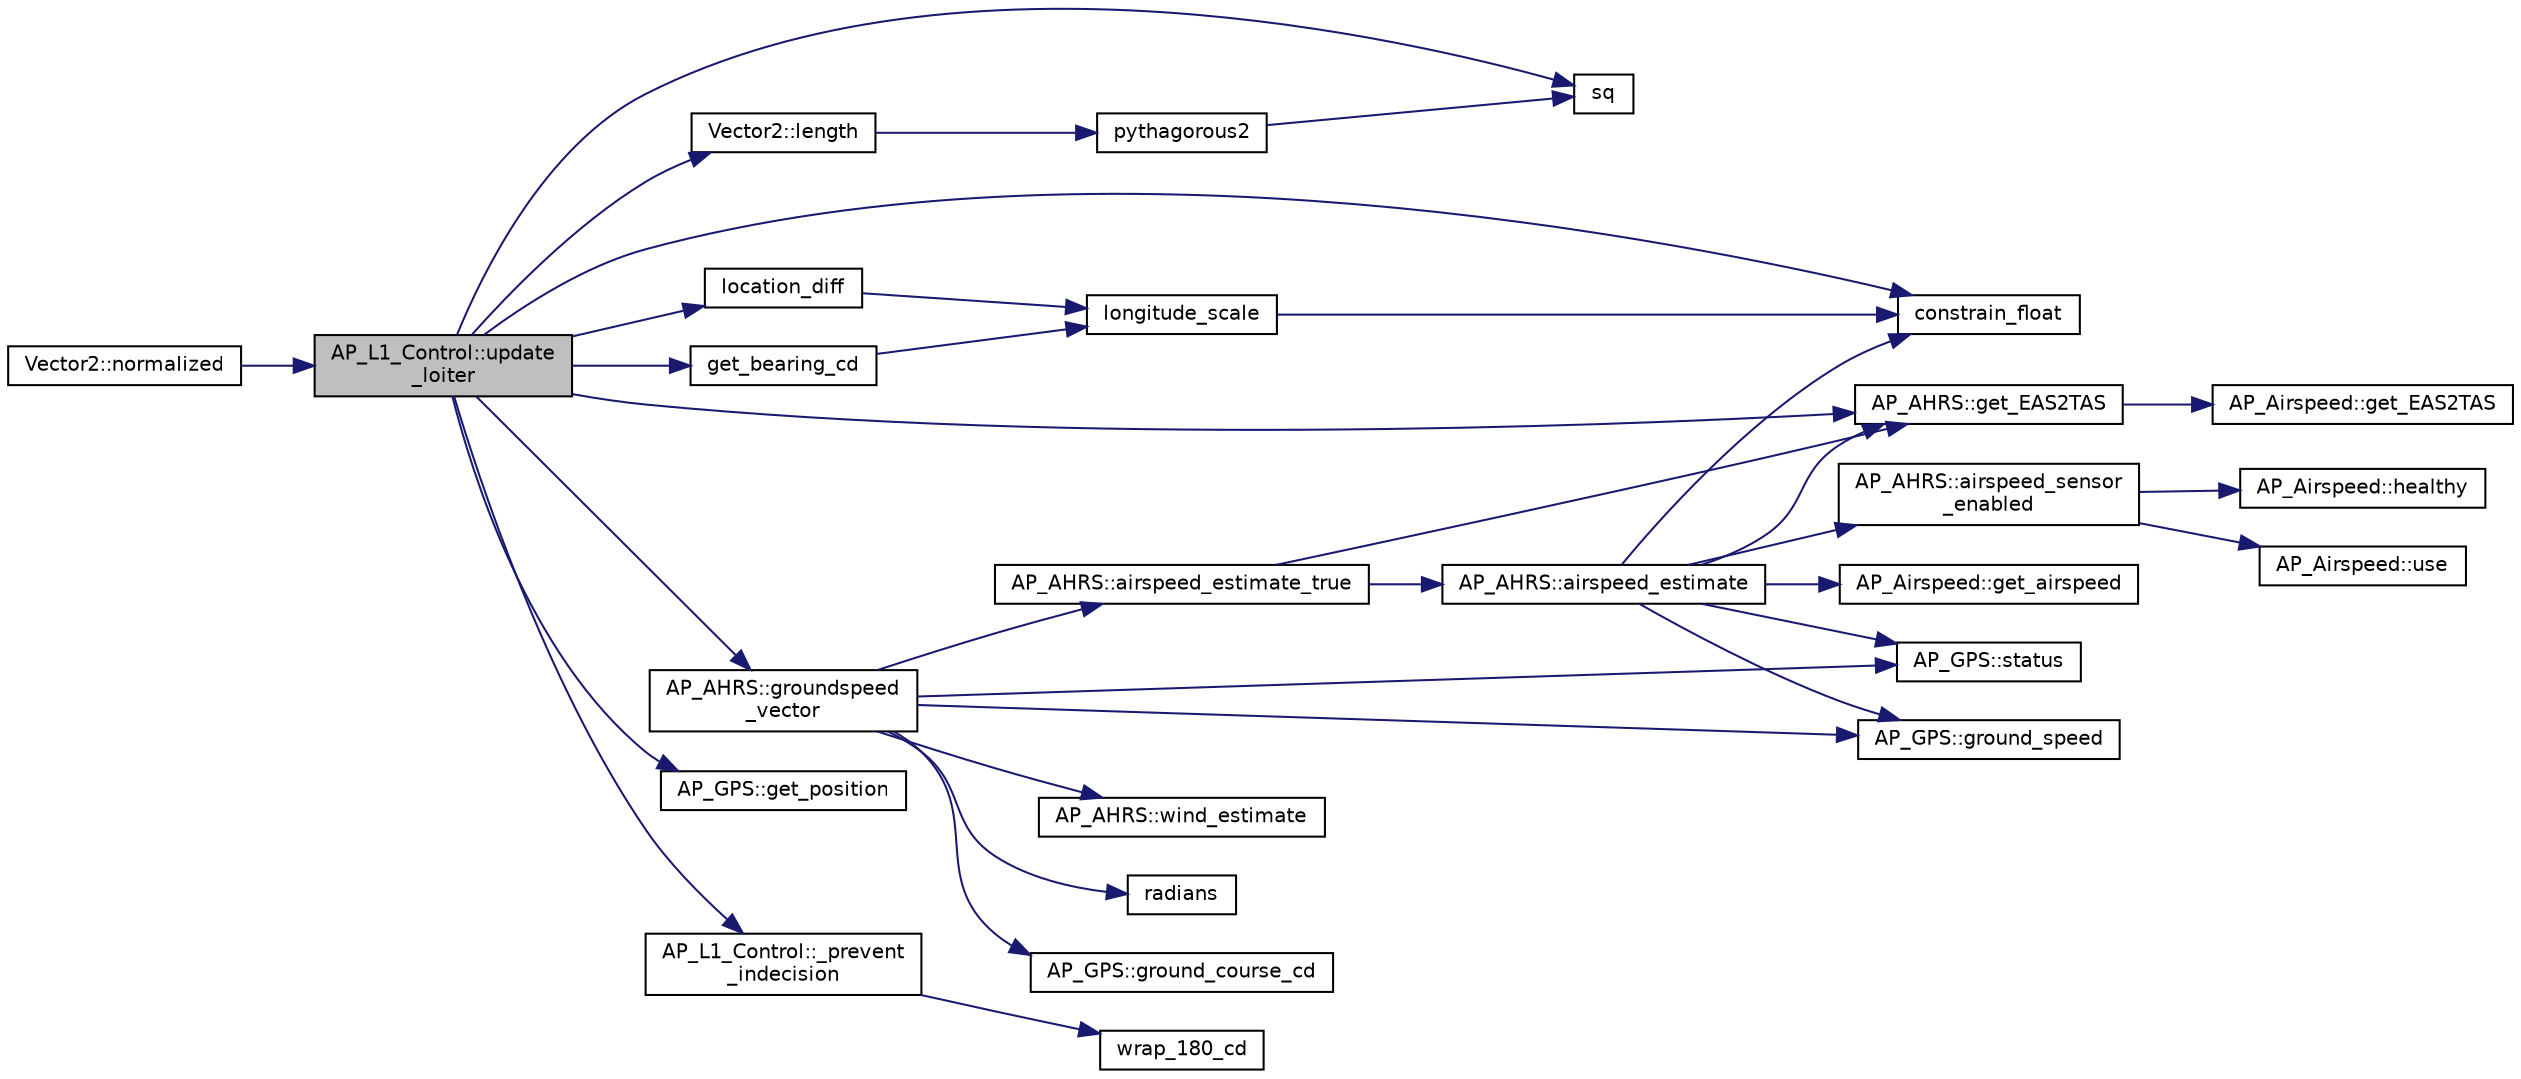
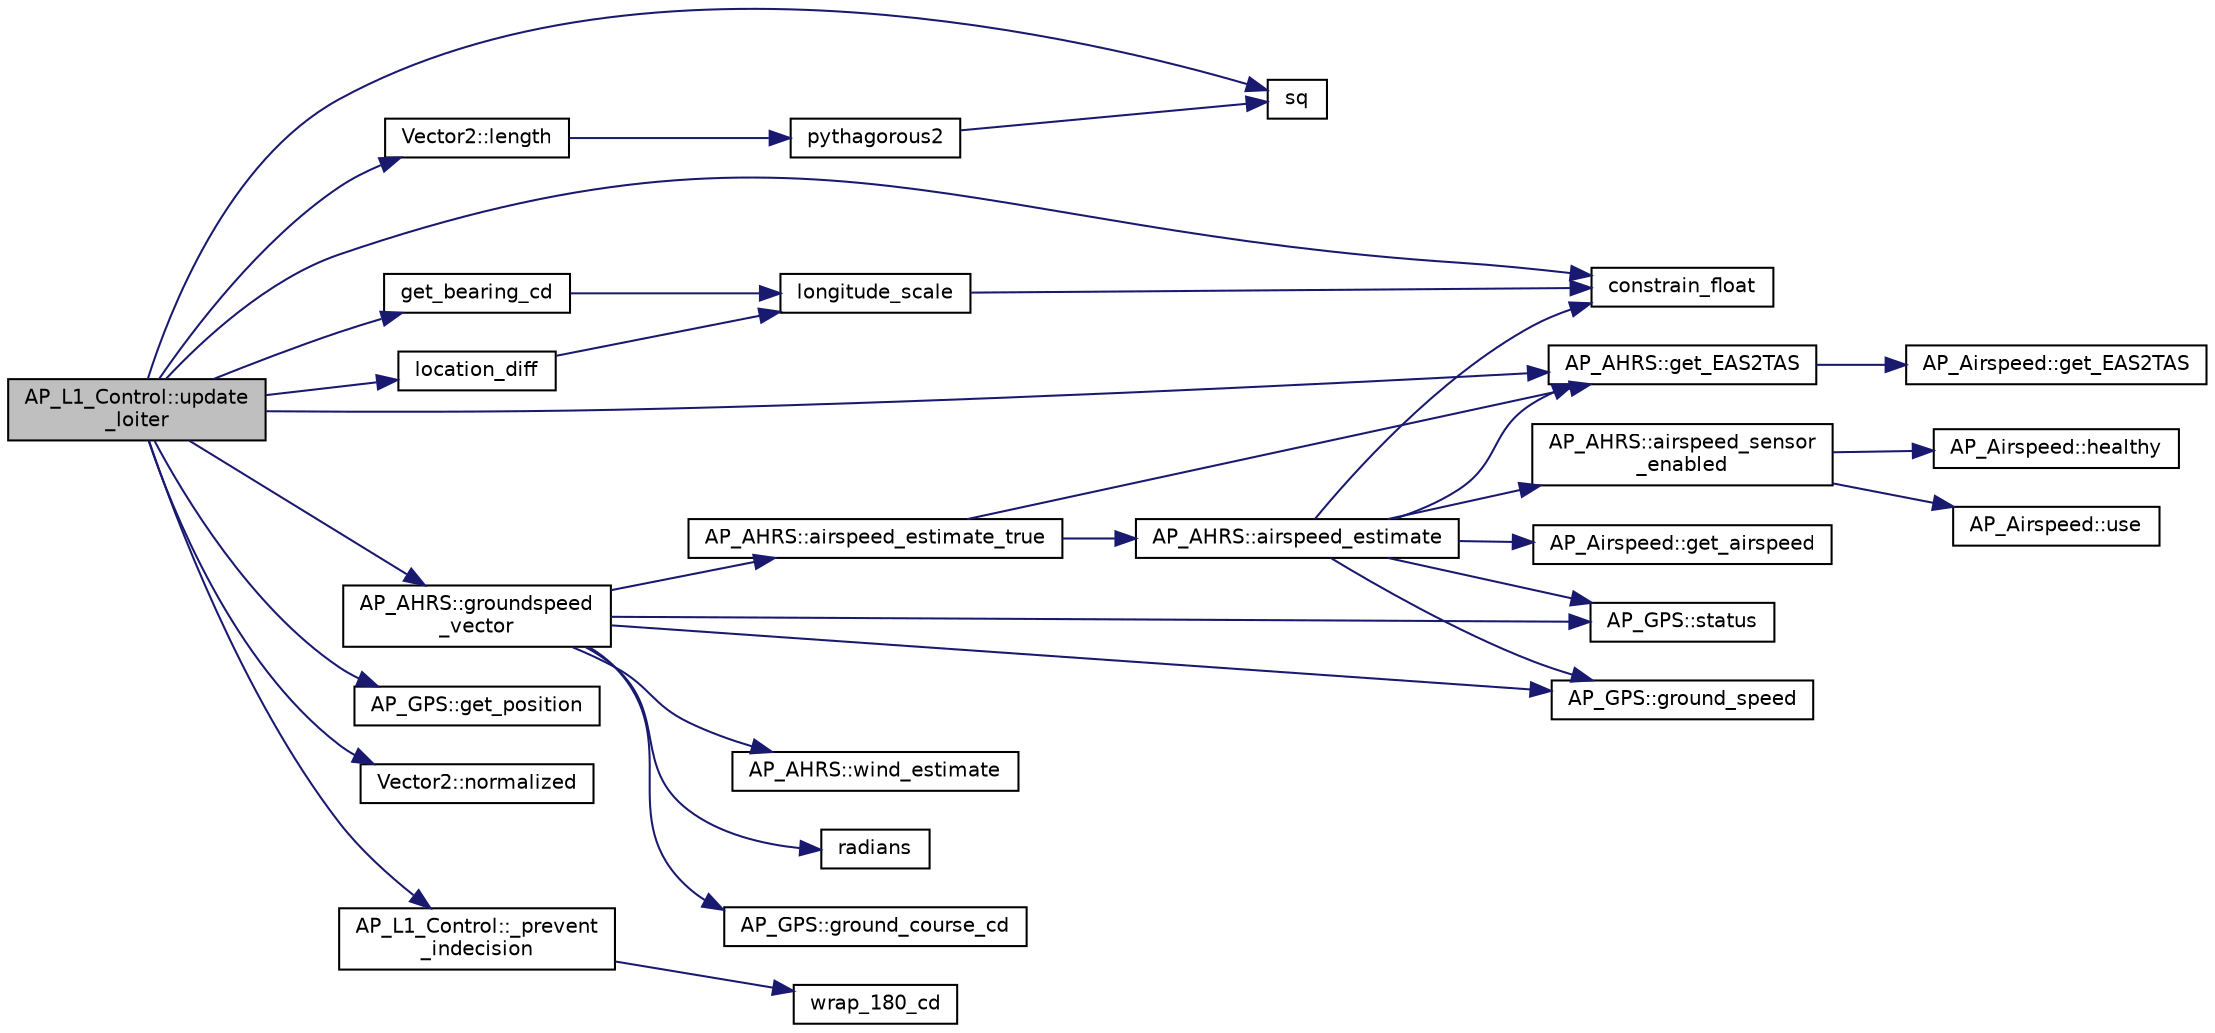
edge "Vector2::normalized" -> "AP_L1_Control::update _loiter": reversed
